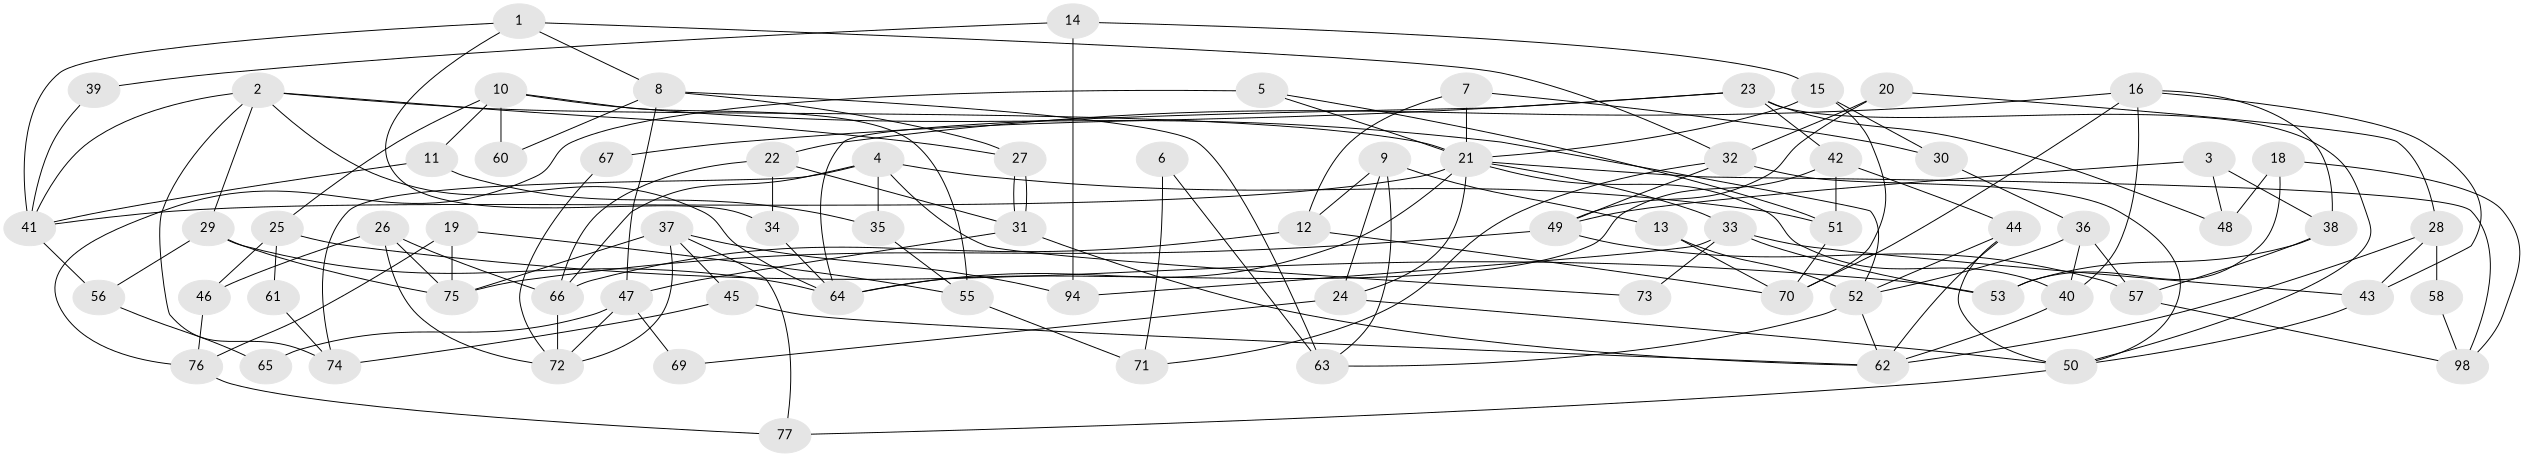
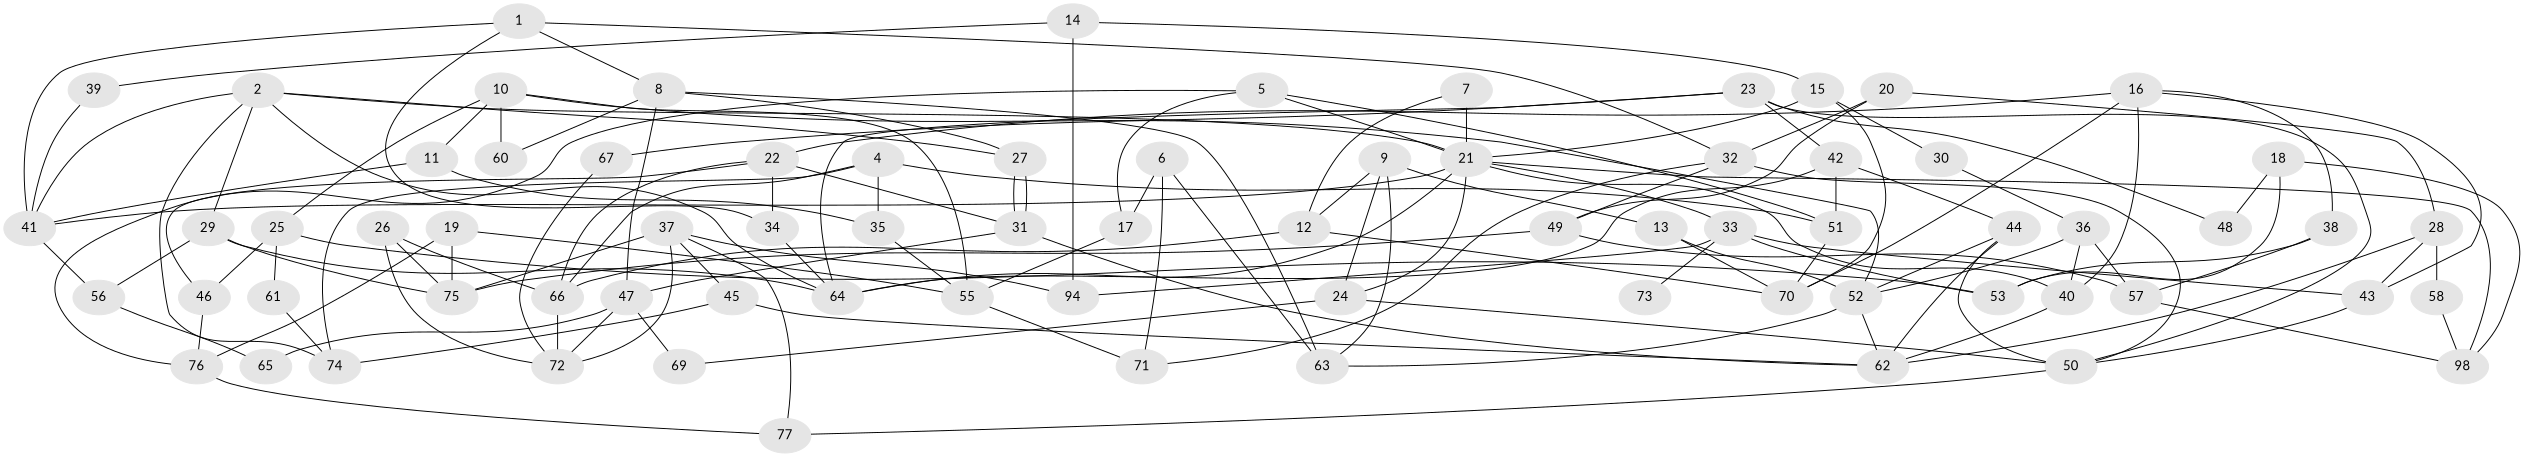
edge "7" -- "30": removed
node "3": removed
node "17": added
edge "26" -- "46": now "22" -- "46"
edge "4" -- "73": removed
